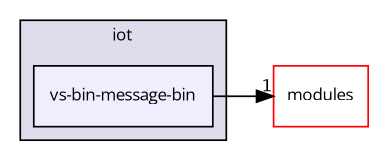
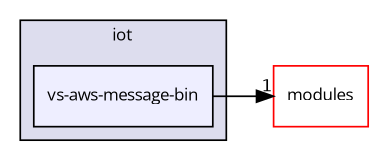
node "vs-bin-message-bin": label "vs-bin-message-bin" -> "vs-aws-message-bin"
